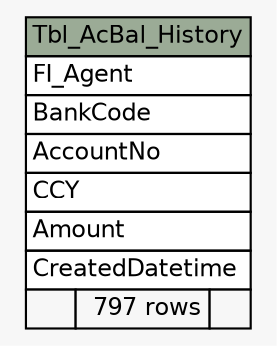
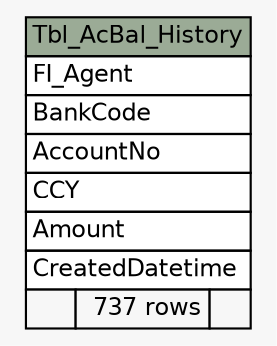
node "Tbl_AcBal_History": text "797 rows" -> "737 rows"
